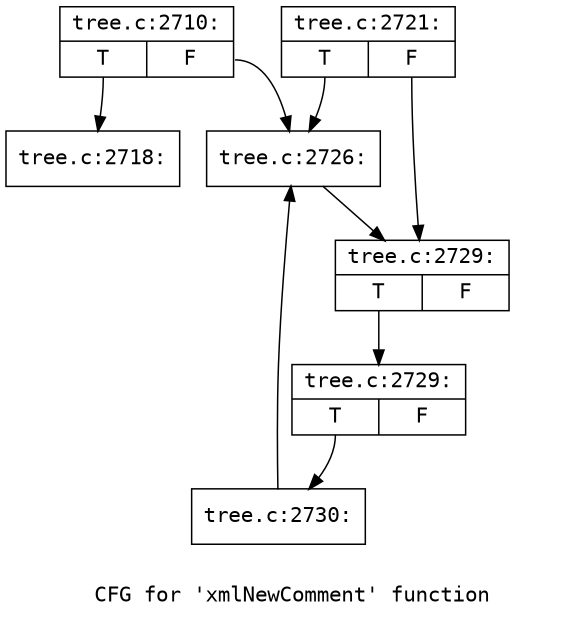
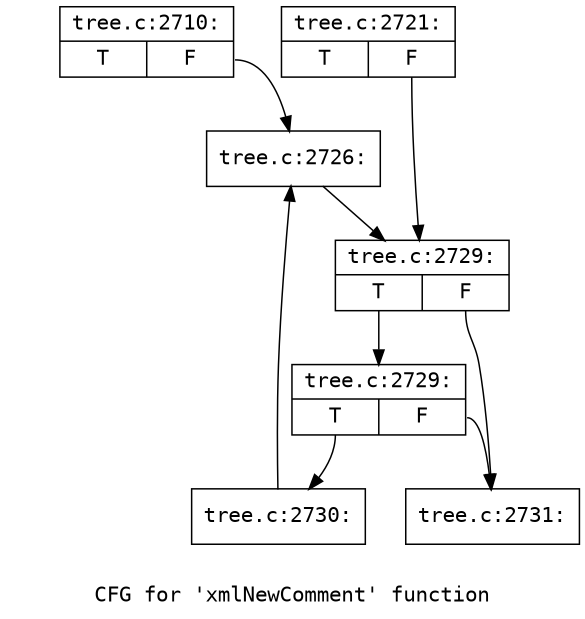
edge "tree.c:2721:" -> "tree.c:2726:": removed
node "tree.c:2718:": removed
node "tree.c:2731:": added
